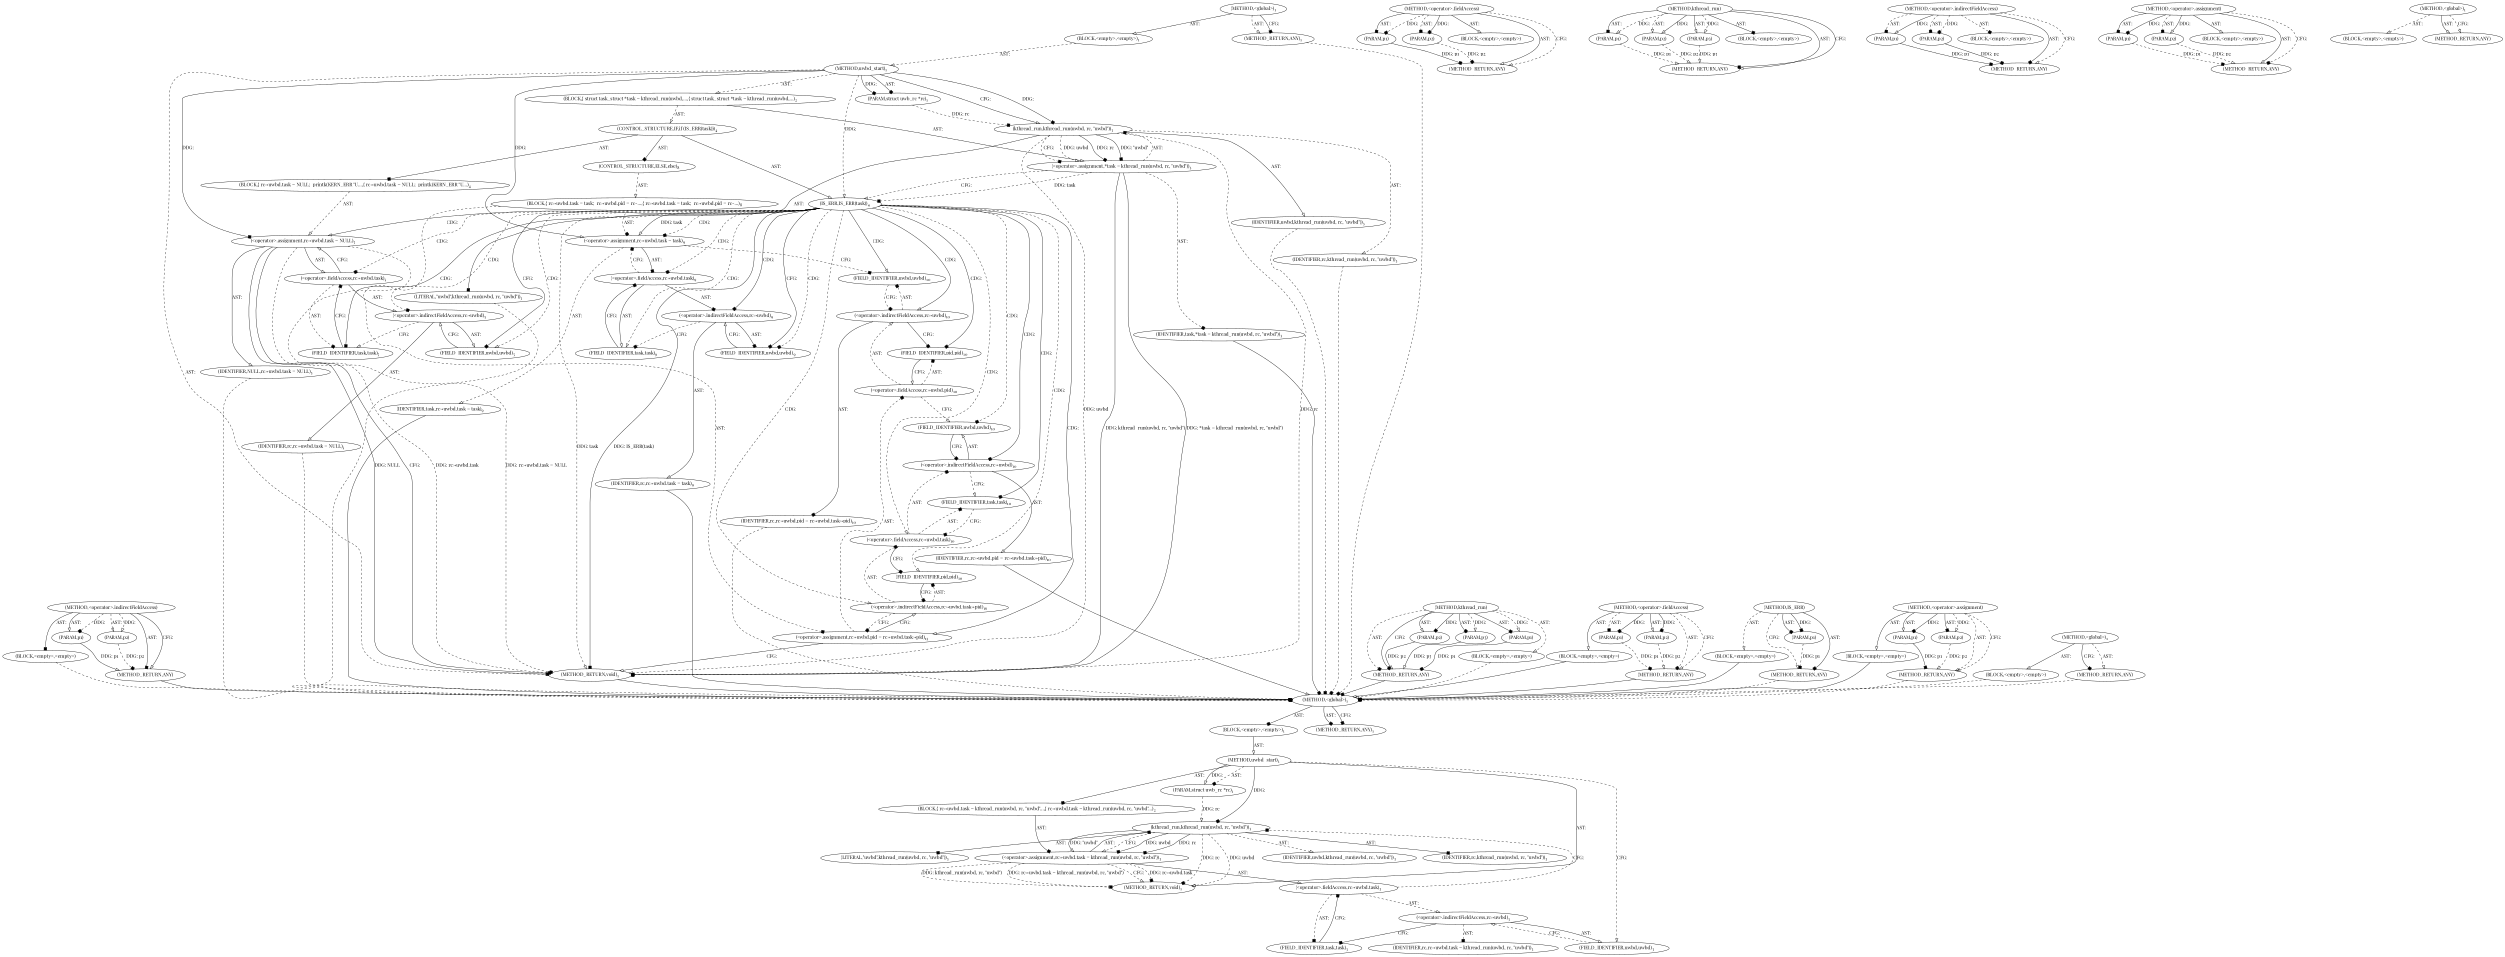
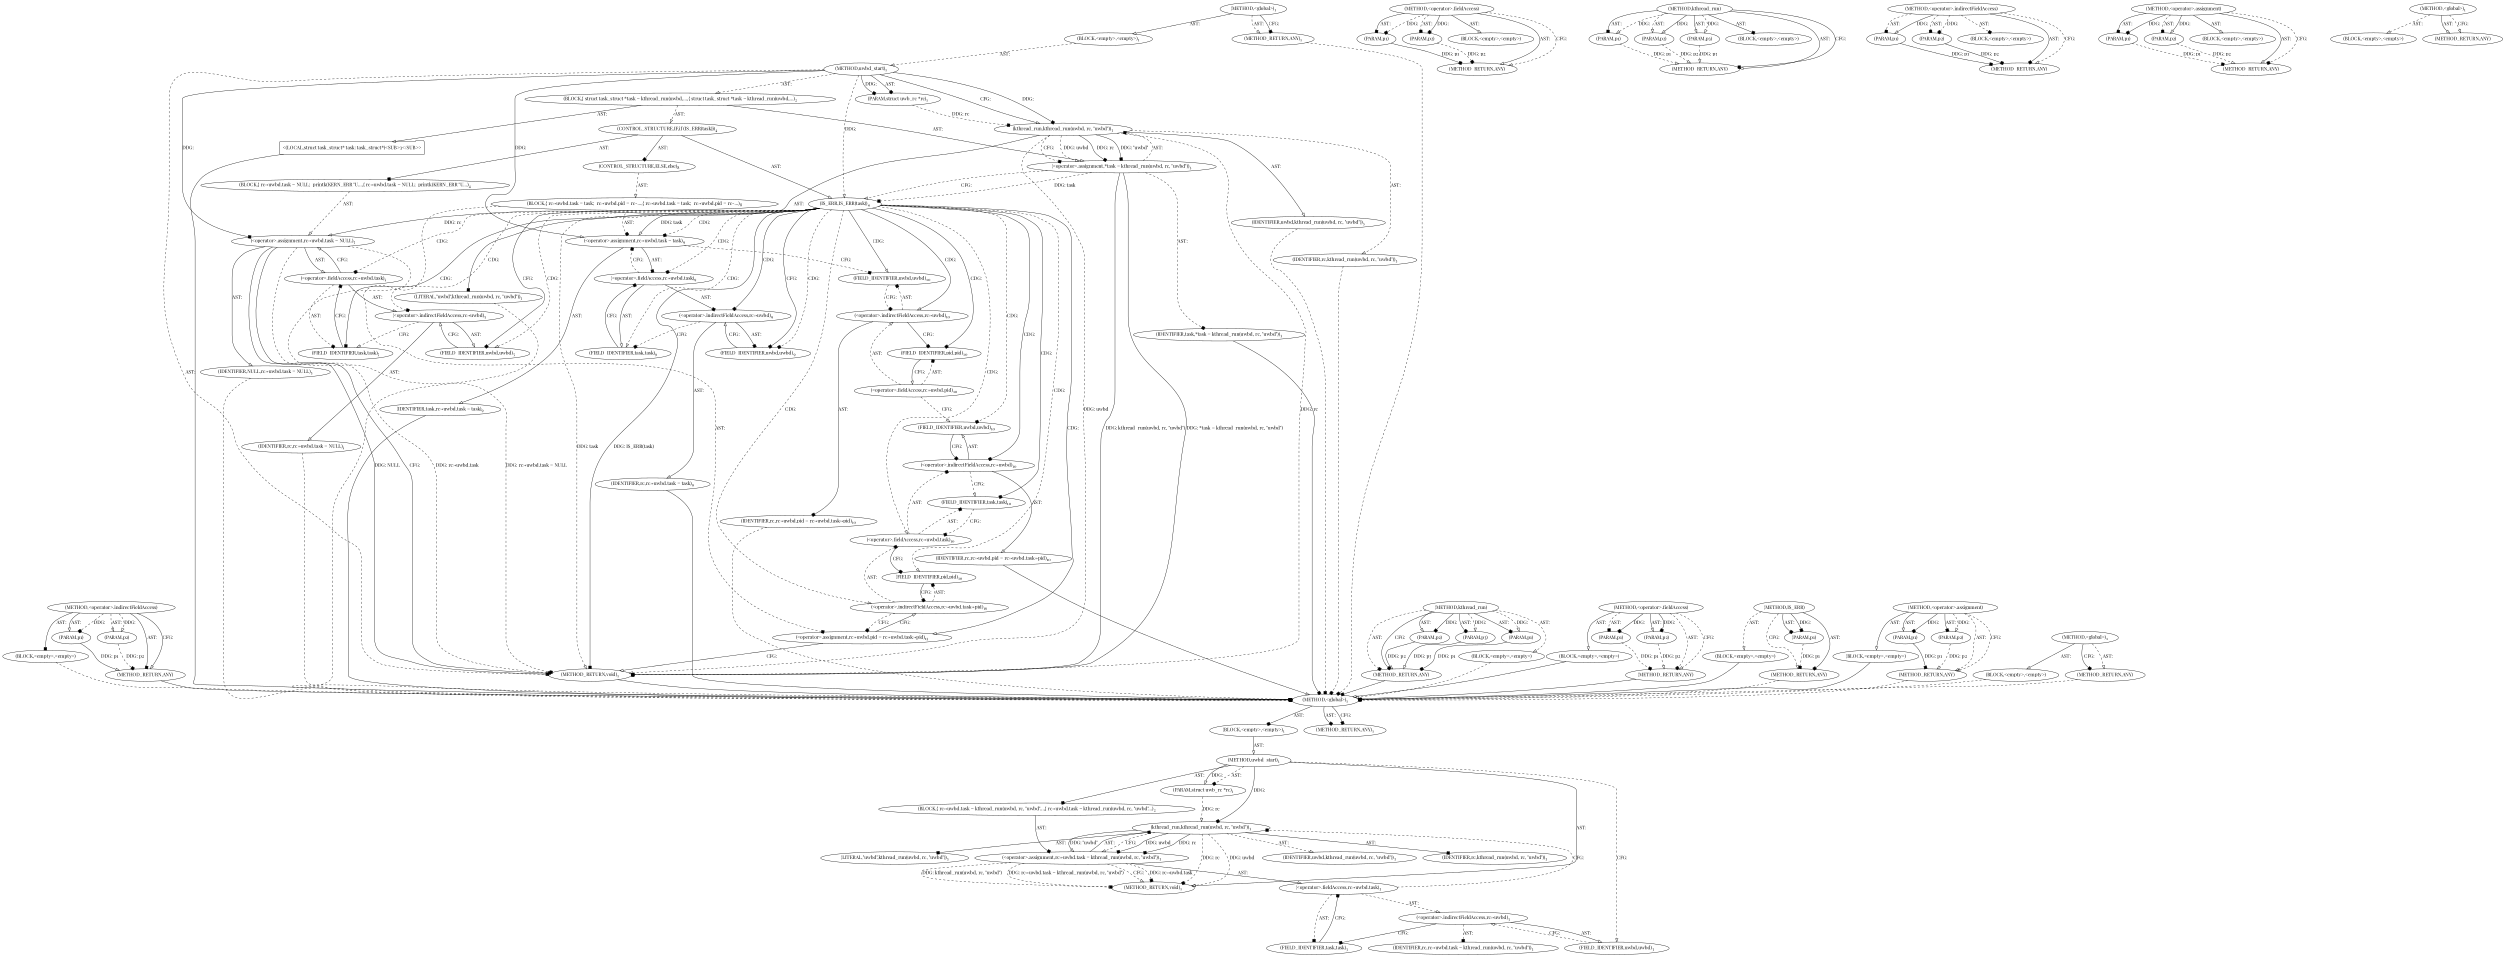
node "<(LOCAL,struct task_struct* task: task_struct*)<SUB>3</SUB>>": added
edge "(IS_ERR,IS_ERR(task))" -> "(<operator>.assignment,rc->uwbd.task = NULL)": label "CDG: " -> "DDG: rc"
edge "(<operator>.assignment,rc->uwbd.task = task)" -> "(IDENTIFIER,task,rc->uwbd.task = task)": style dashed -> solid
edge "(<operator>.assignment,rc->uwbd.pid = rc->uwbd.task->pid)" -> "(<operator>.fieldAccess,rc->uwbd.pid)": removed, label "AST:"
